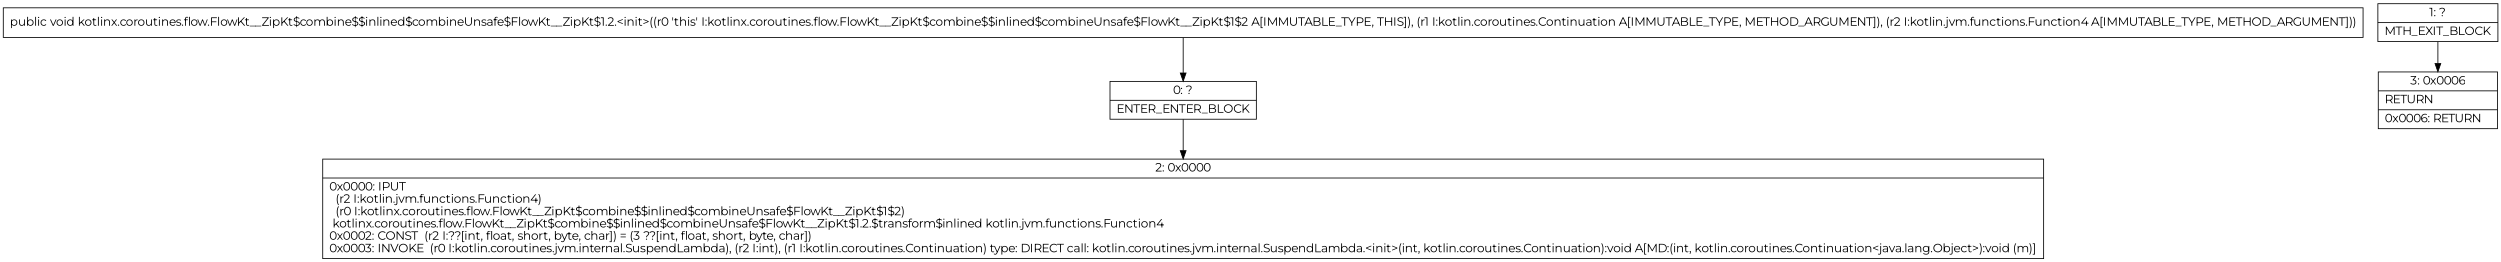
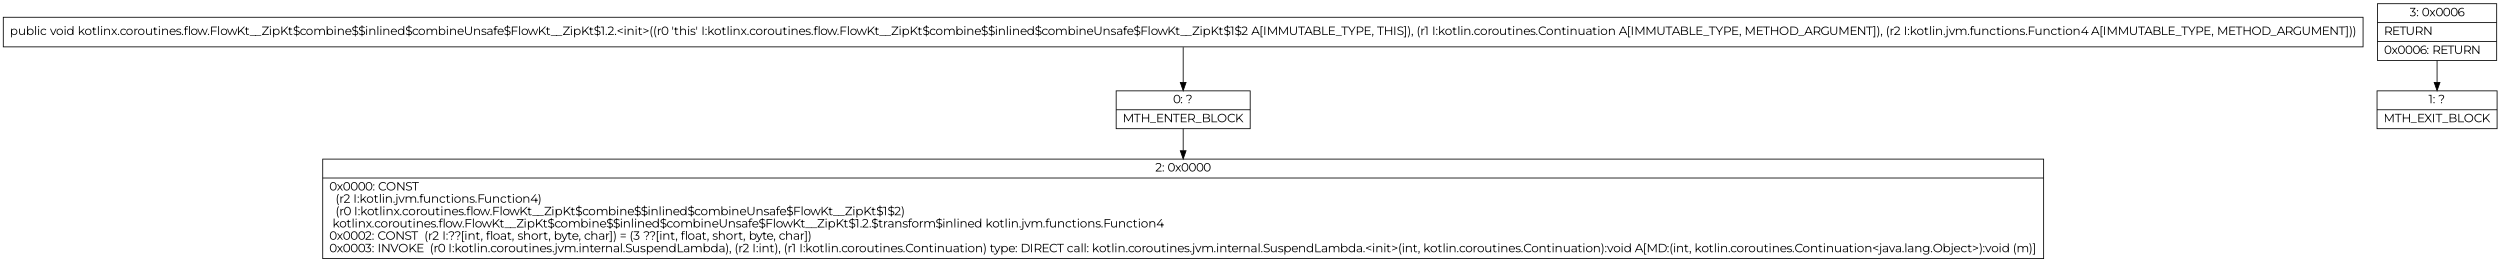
edge "1: ?" -> "3: 0x0006": reversed
node "0: ?": text "ENTER_ENTER_BLOCK" -> "MTH_ENTER_BLOCK"
node "2: 0x0000": text "0x0000: IPUT" -> "0x0000: CONST"
